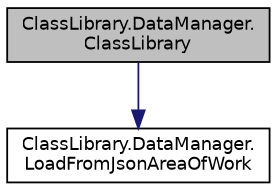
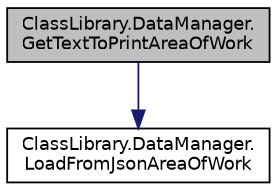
node "ClassLibrary.DataManager. ClassLibrary": label "ClassLibrary.DataManager. ClassLibrary" -> "ClassLibrary.DataManager. GetTextToPrintAreaOfWork"
